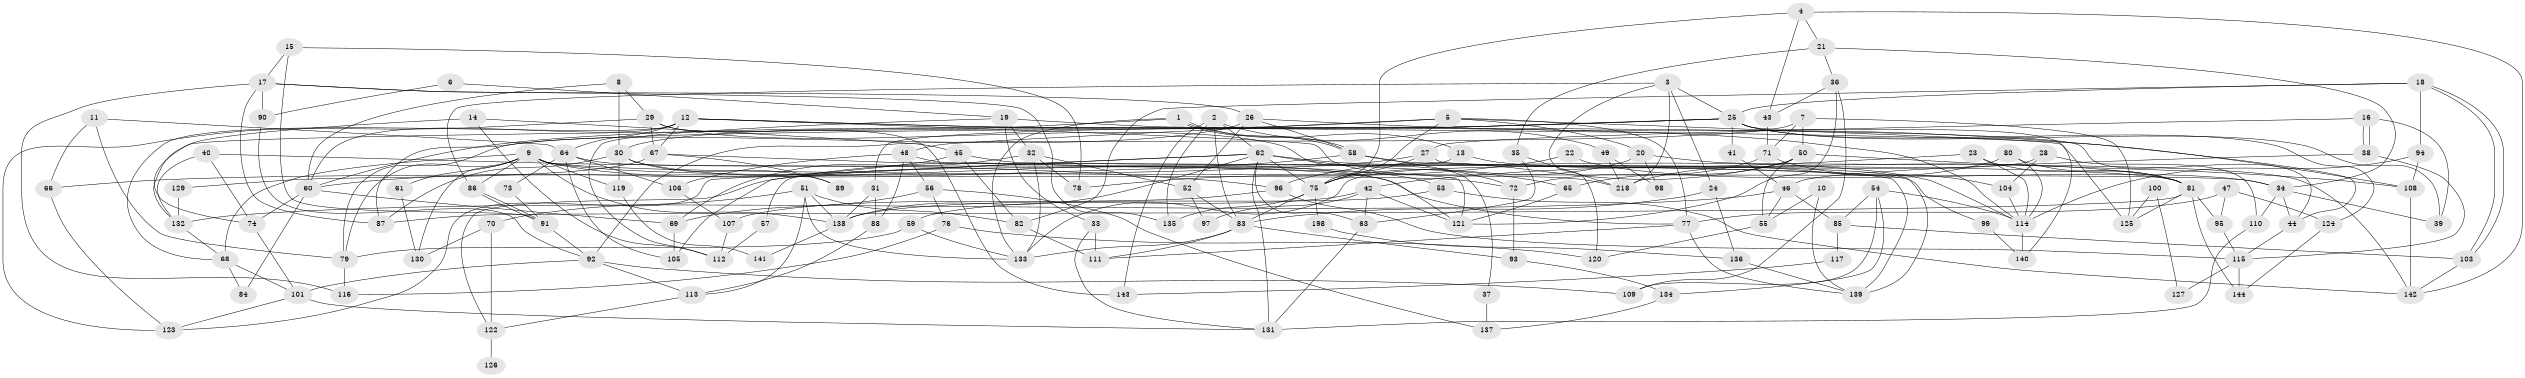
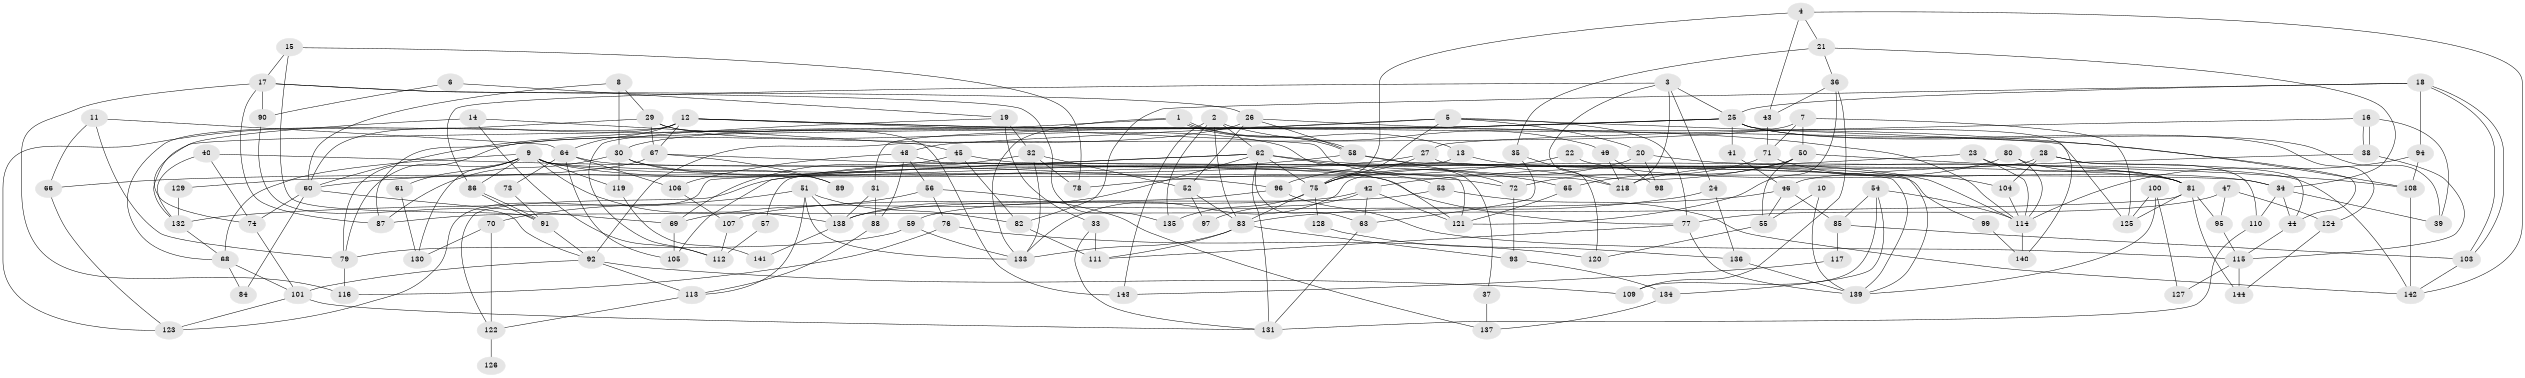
edge "19" -- "44": now "28" -- "44"
node "198": label "198" -> "128"
edge "100" -- "139": added
